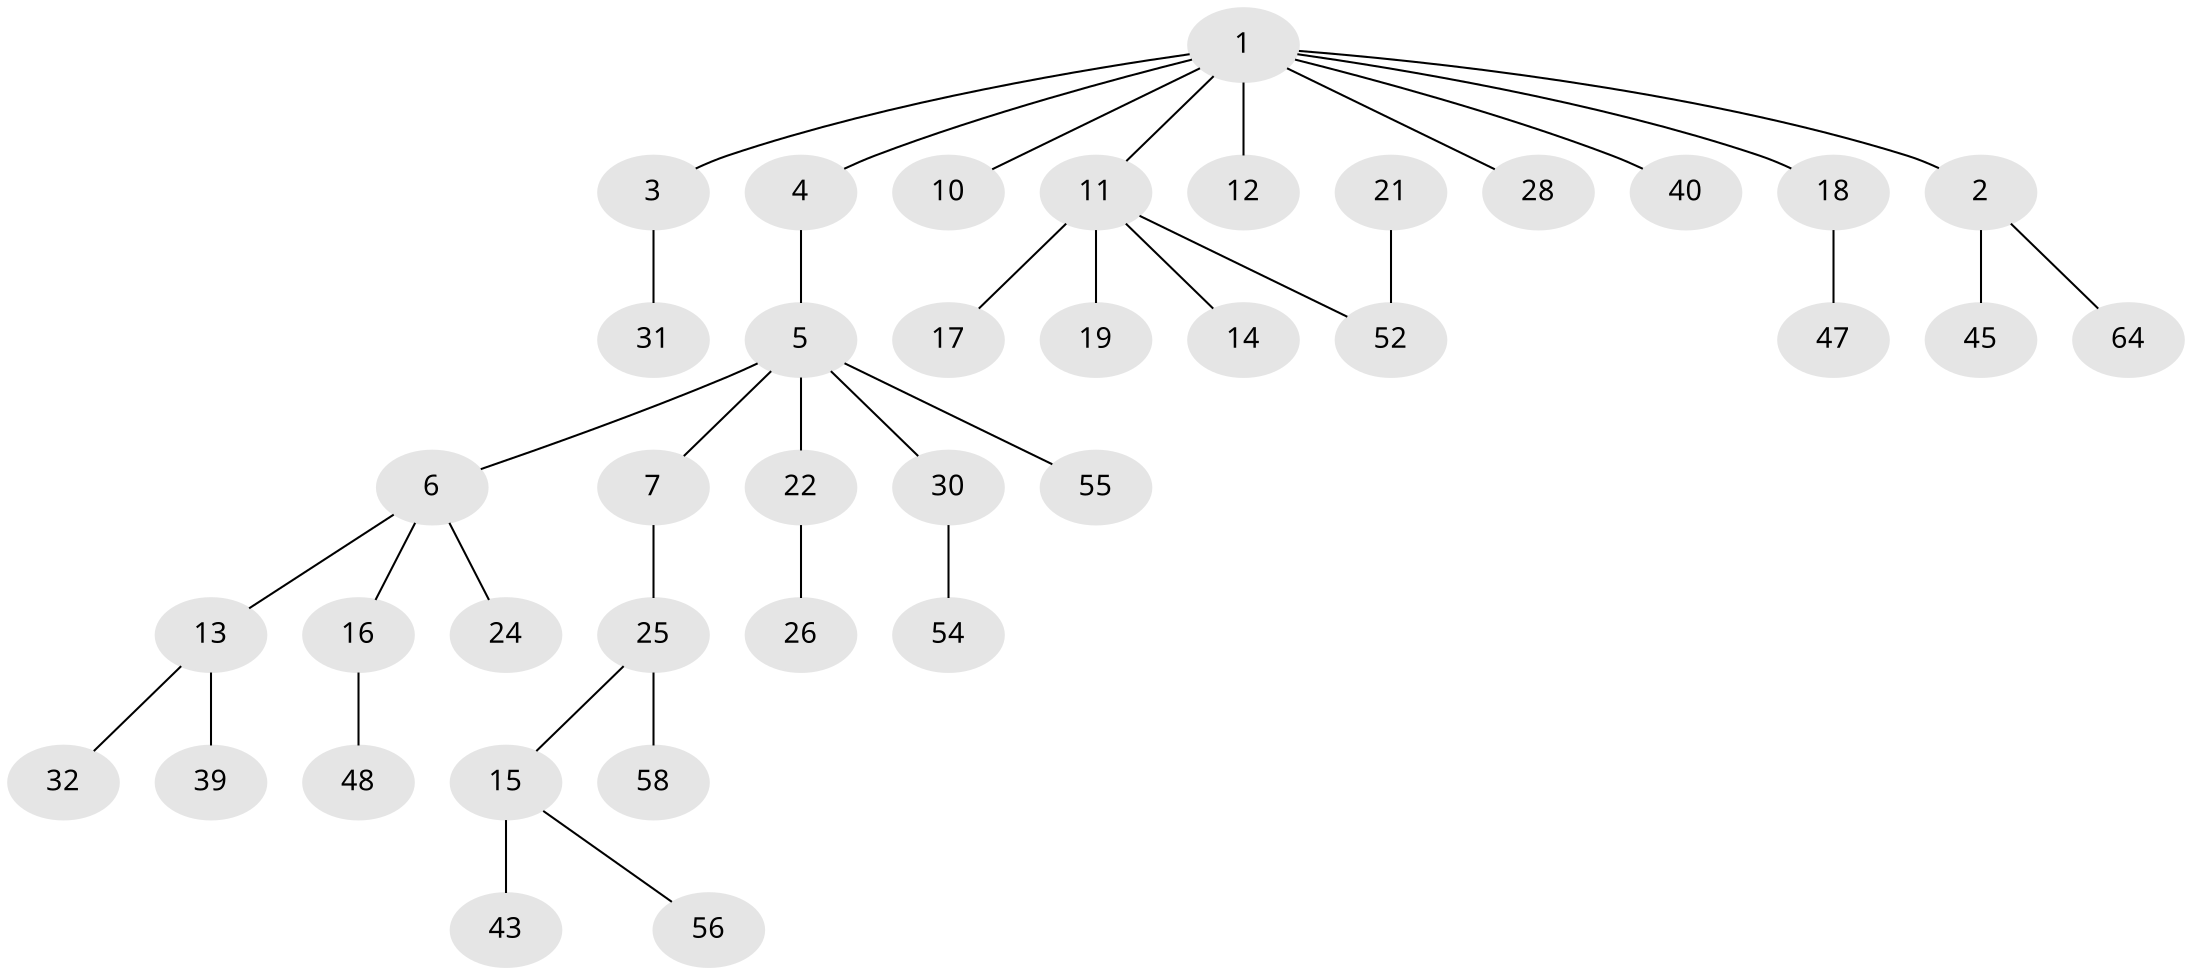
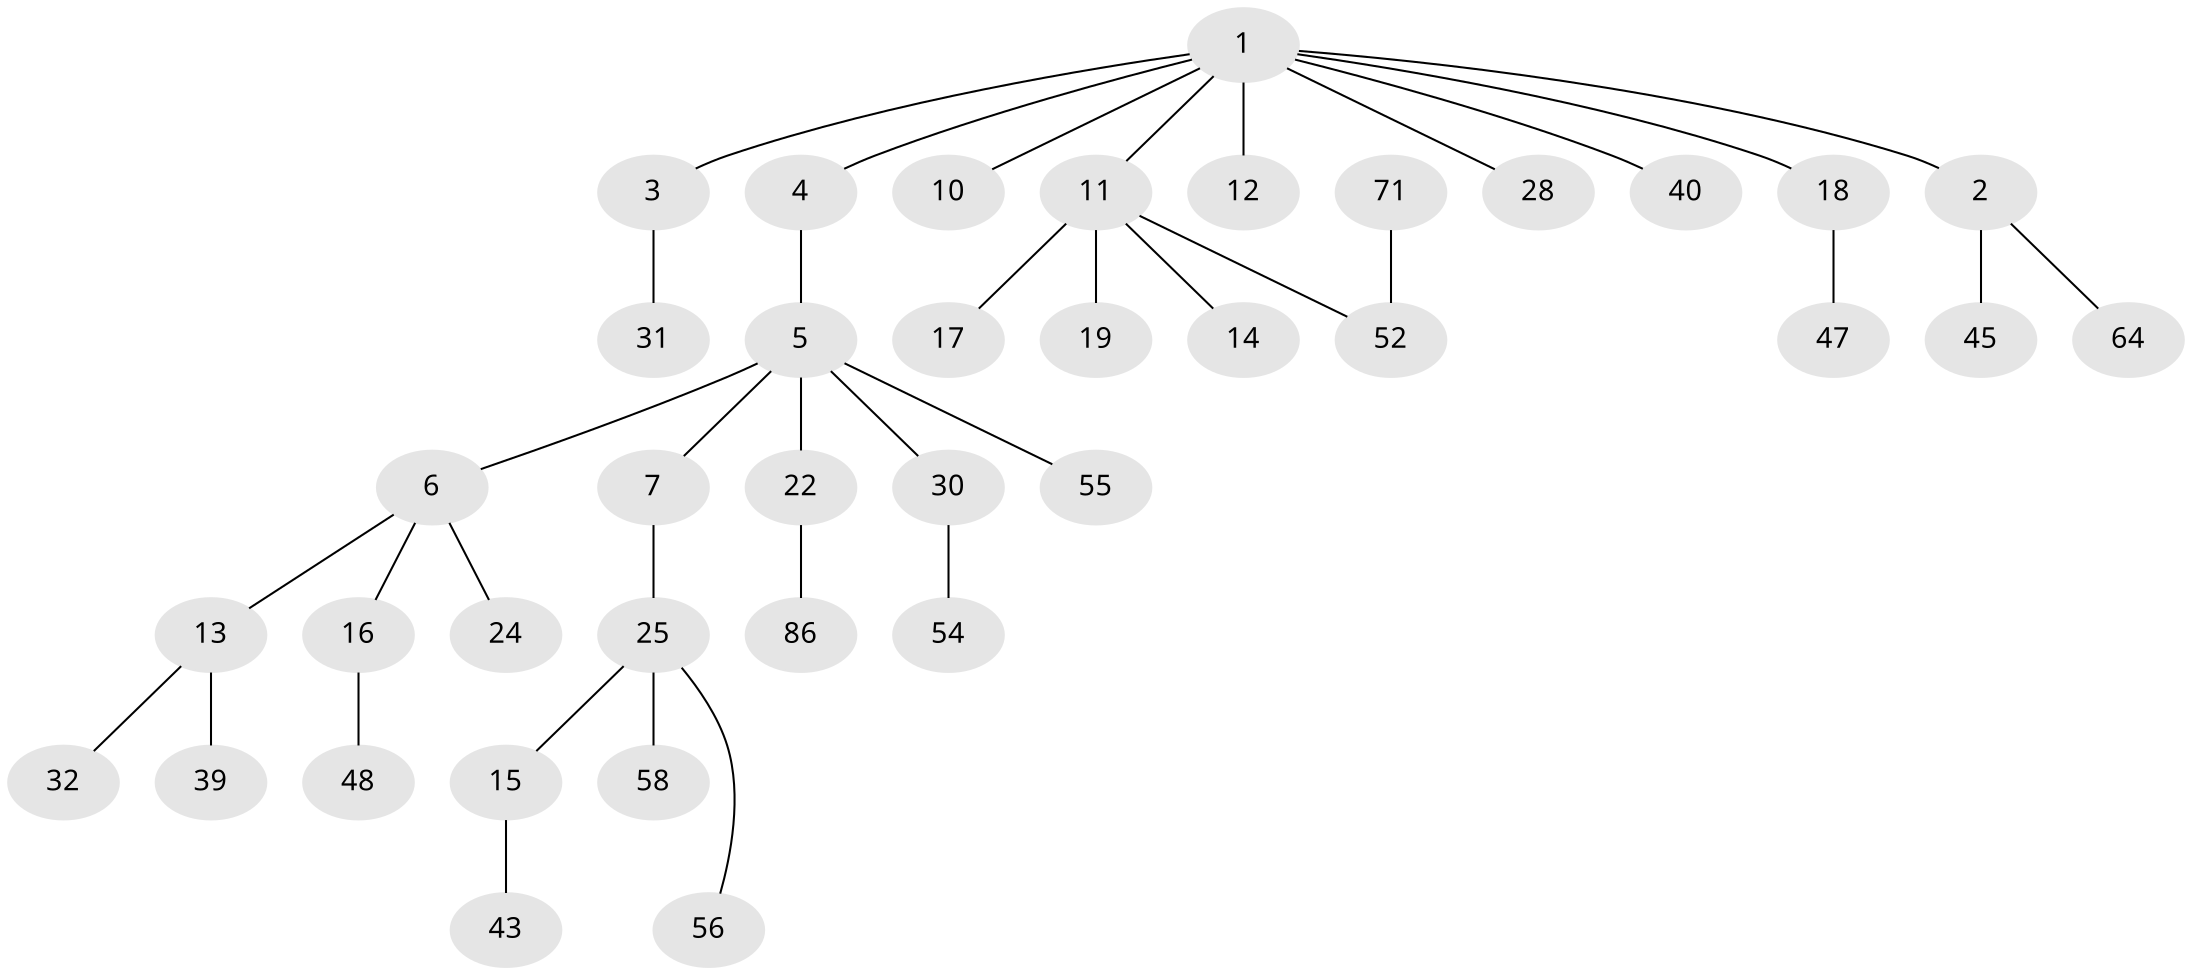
node "21": label "21" -> "71"
node "26": label "26" -> "86"
edge "15" -- "56": now "25" -- "56"
